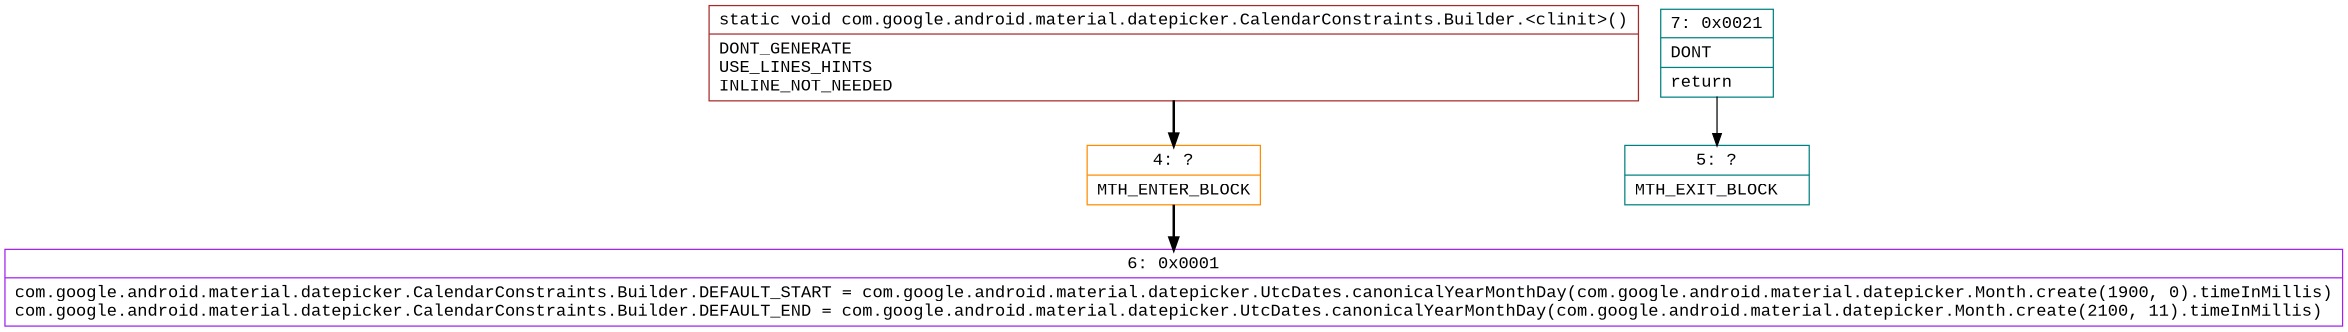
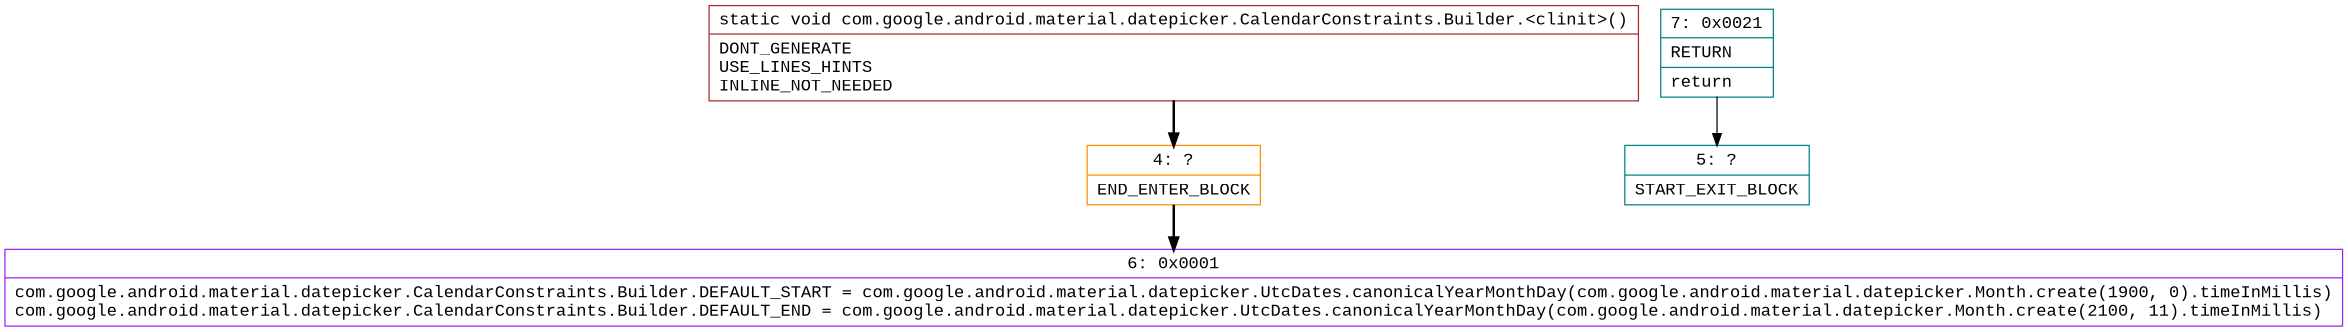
node "7: 0x0021": text "DONT" -> "RETURN"
node "4: ?": text "MTH_ENTER_BLOCK" -> "END_ENTER_BLOCK"
node "5: ?": text "MTH_EXIT_BLOCK" -> "START_EXIT_BLOCK"
